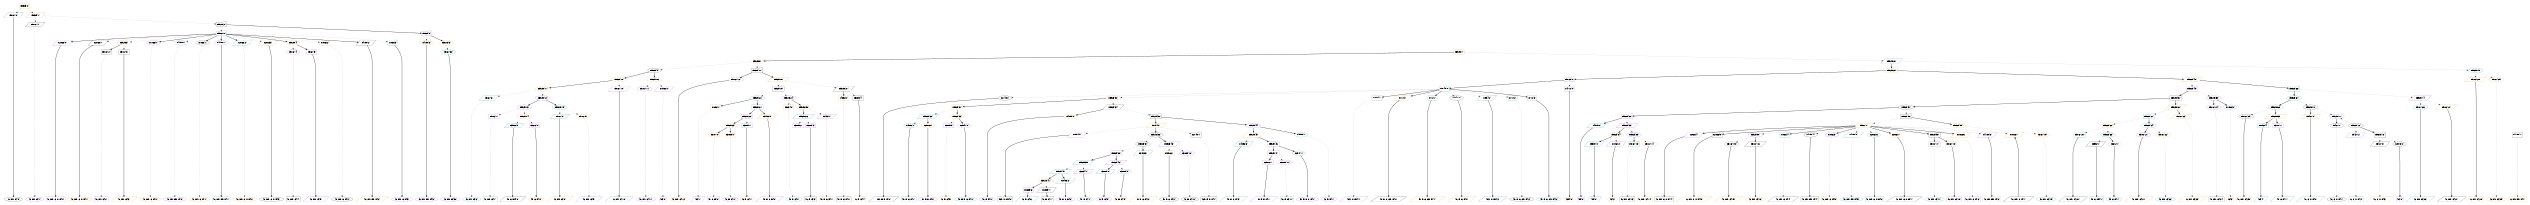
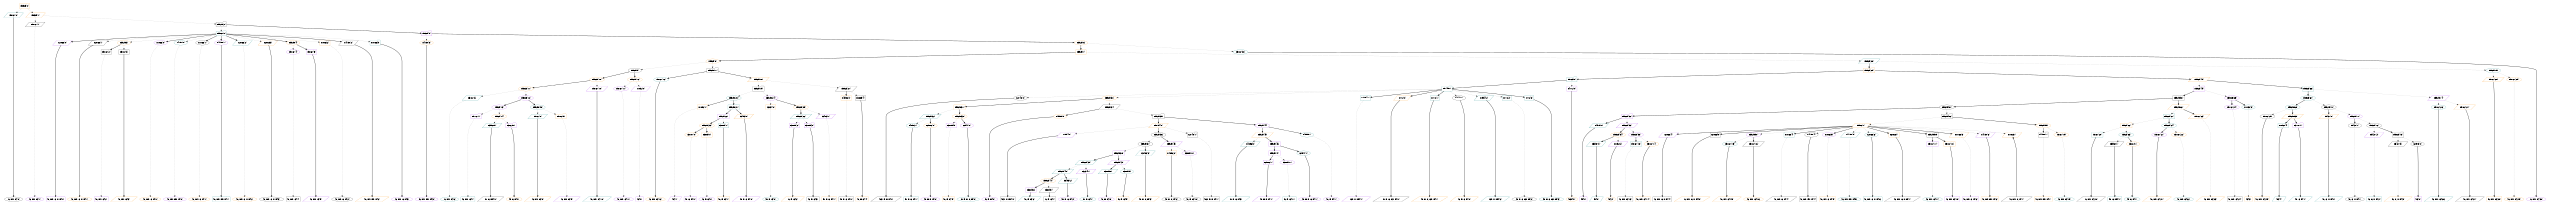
edge "L5925(6)" -> "L5925(7)": added
edge "L5925(72)" -> "L5925(71)": reversed
edge "L5925(59)" -> "L4150(7)": added
node "[C  E  G](2)": added
